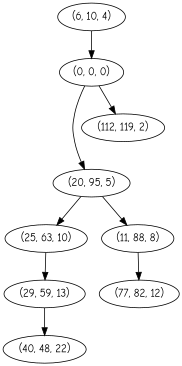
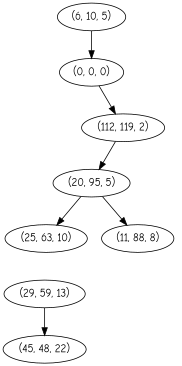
node "(6, 10, 4)": label "(6, 10, 4)" -> "(6, 10, 5)"
edge "(0, 0, 0)" -> "(20, 95, 5)": now "(112, 119, 2)" -> "(20, 95, 5)"
edge "(25, 63, 10)" -> "(29, 59, 13)": removed
node "(77, 82, 12)": removed
node "(40, 48, 22)": label "(40, 48, 22)" -> "(45, 48, 22)"
